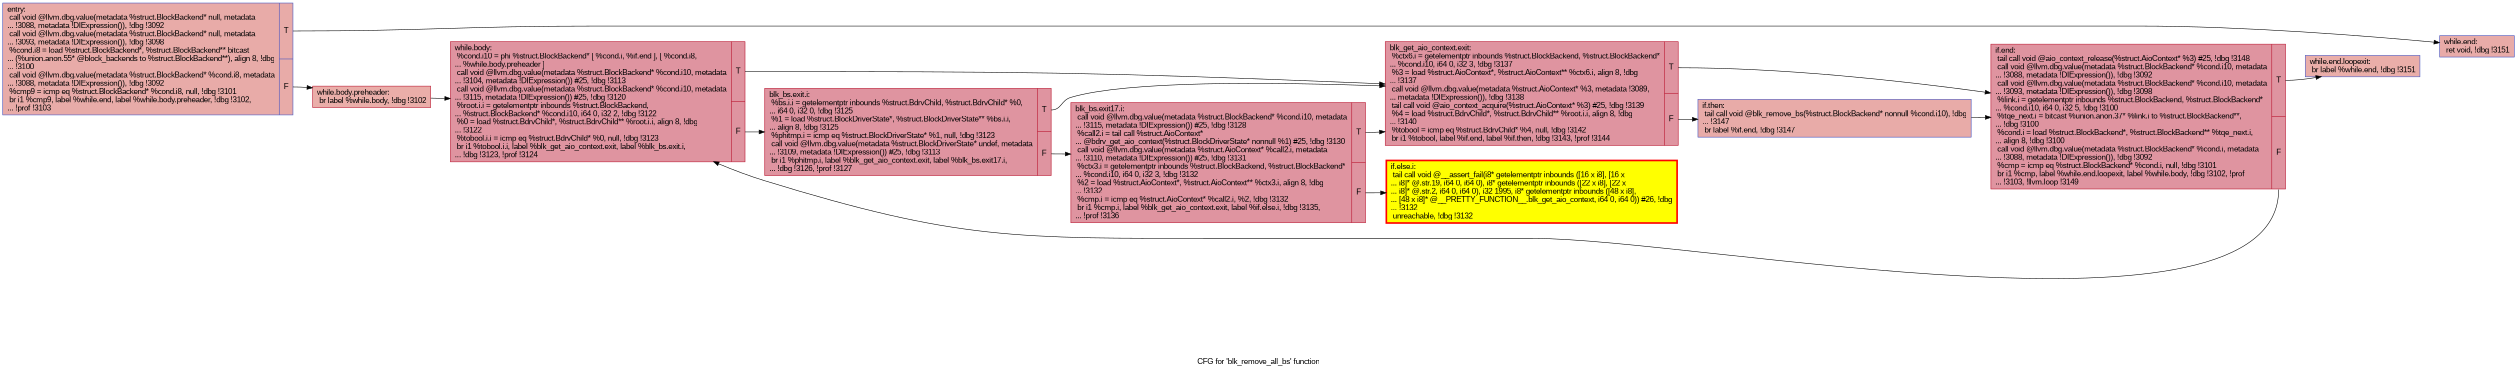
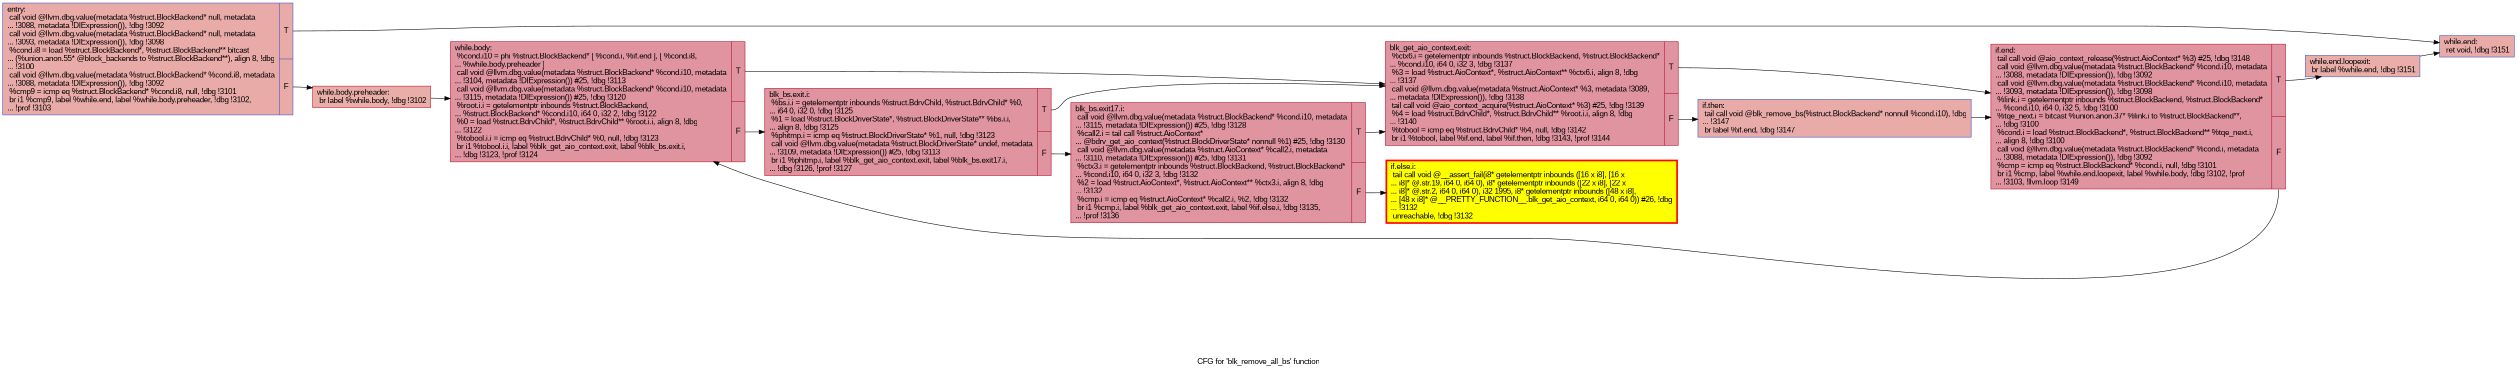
edge "while.end.loopexit:" -> "while.end:": added
